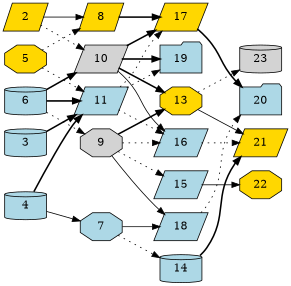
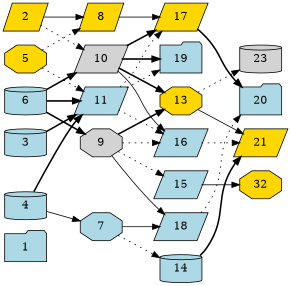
edge "8" -> "17": style bold -> solid
edge "6" -> "9": style dotted -> bold
node "22": label "22" -> "32"
node "1": added
